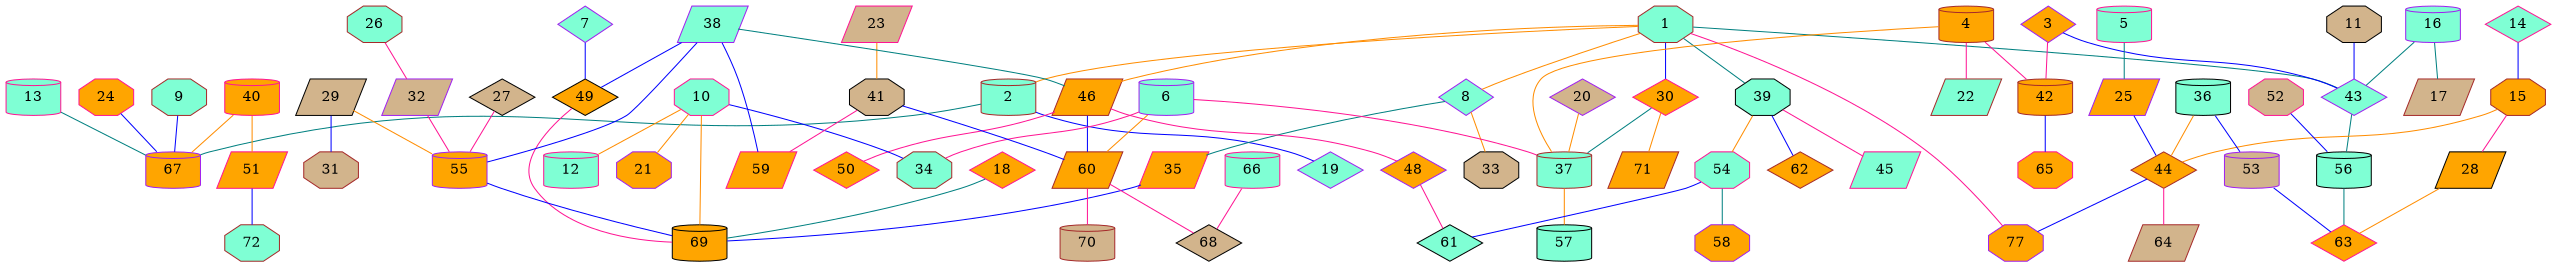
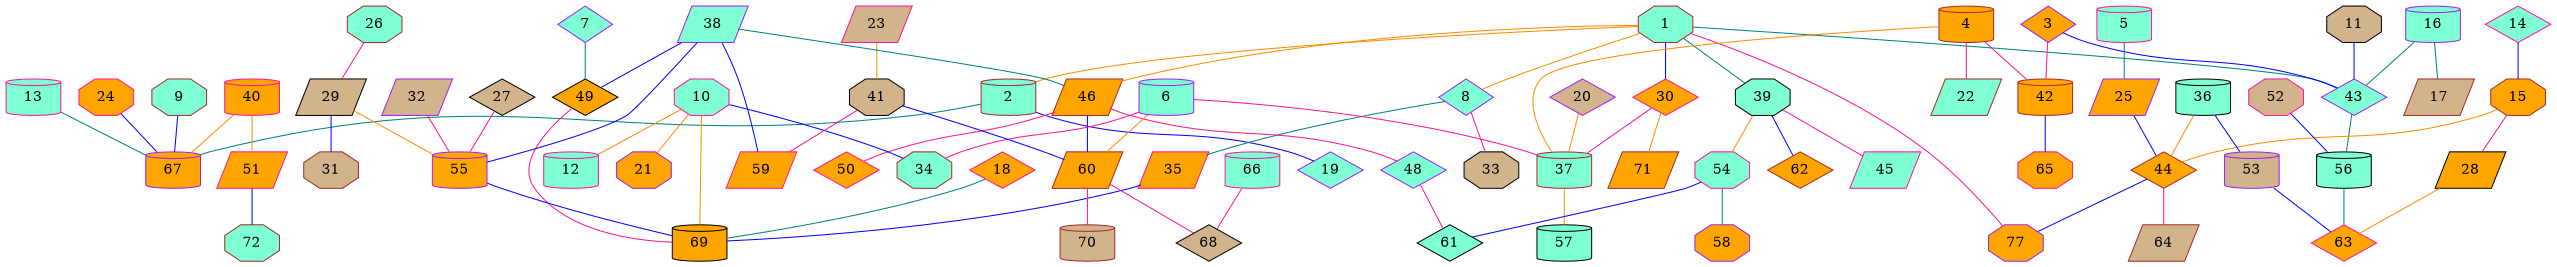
edge "26" -- "32": now "26" -- "29"
edge "7" -- "49": color blue -> teal
edge "30" -- "37": color teal -> deeppink
edge "8" -- "33": color darkorange -> deeppink
node "48": fillcolor orange -> aquamarine
